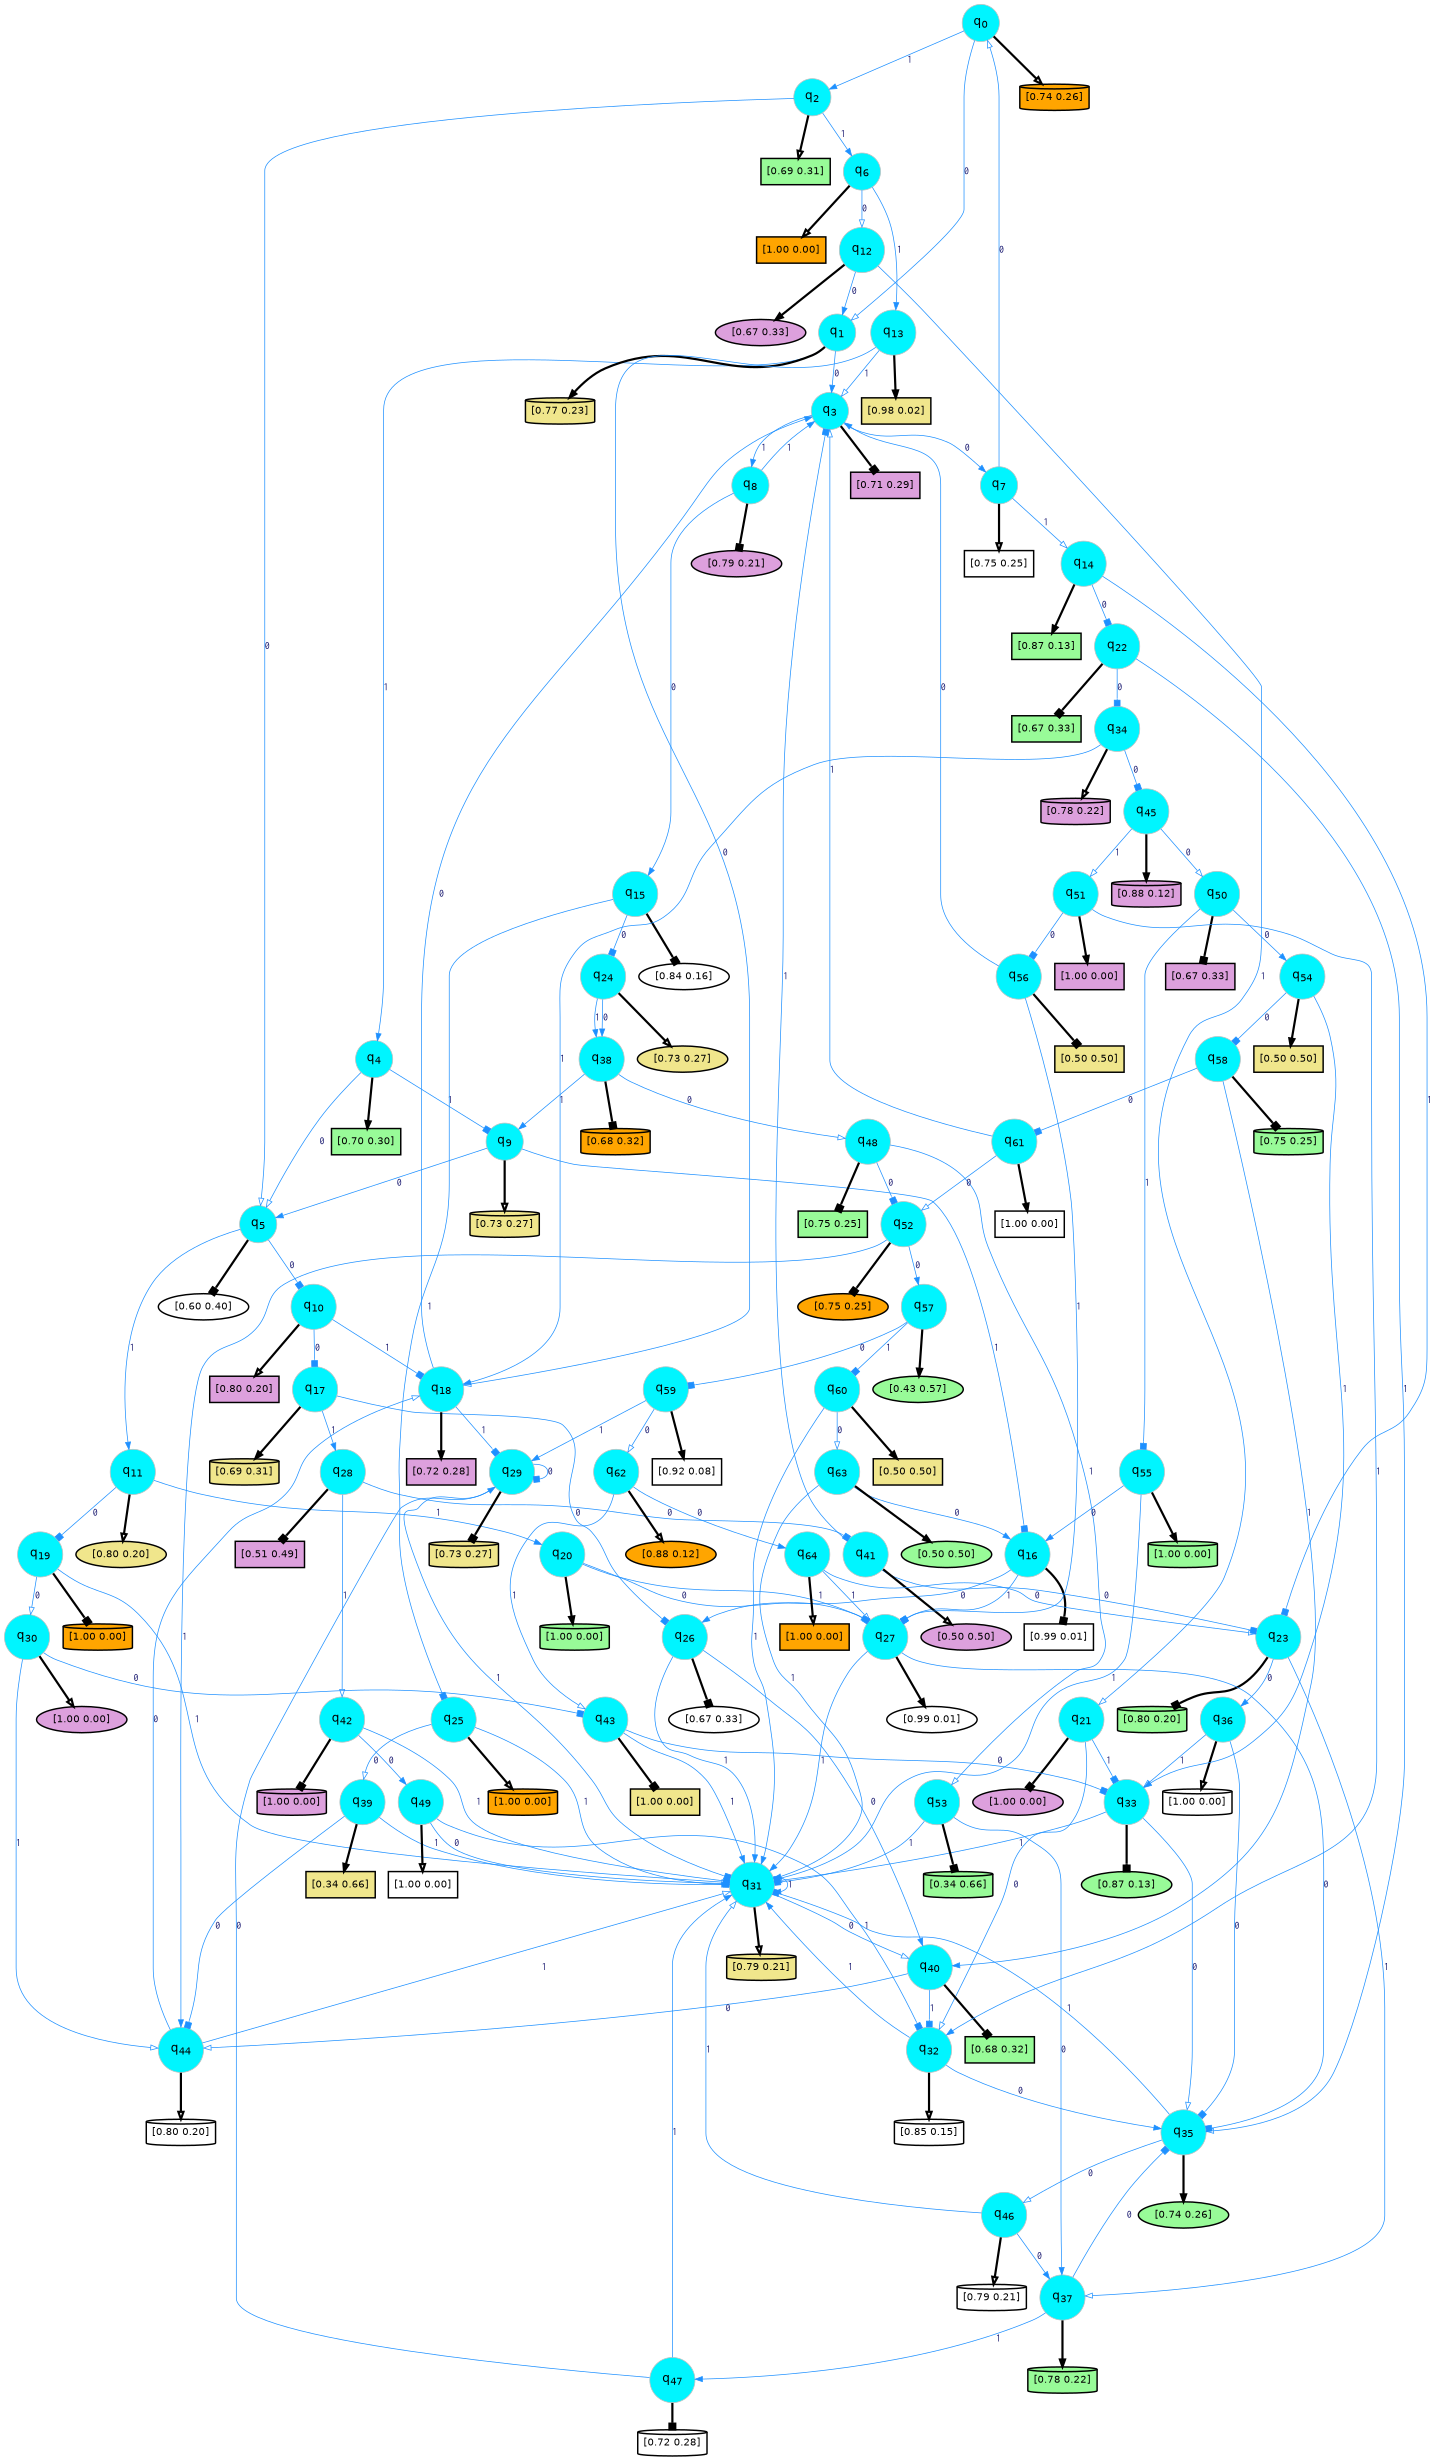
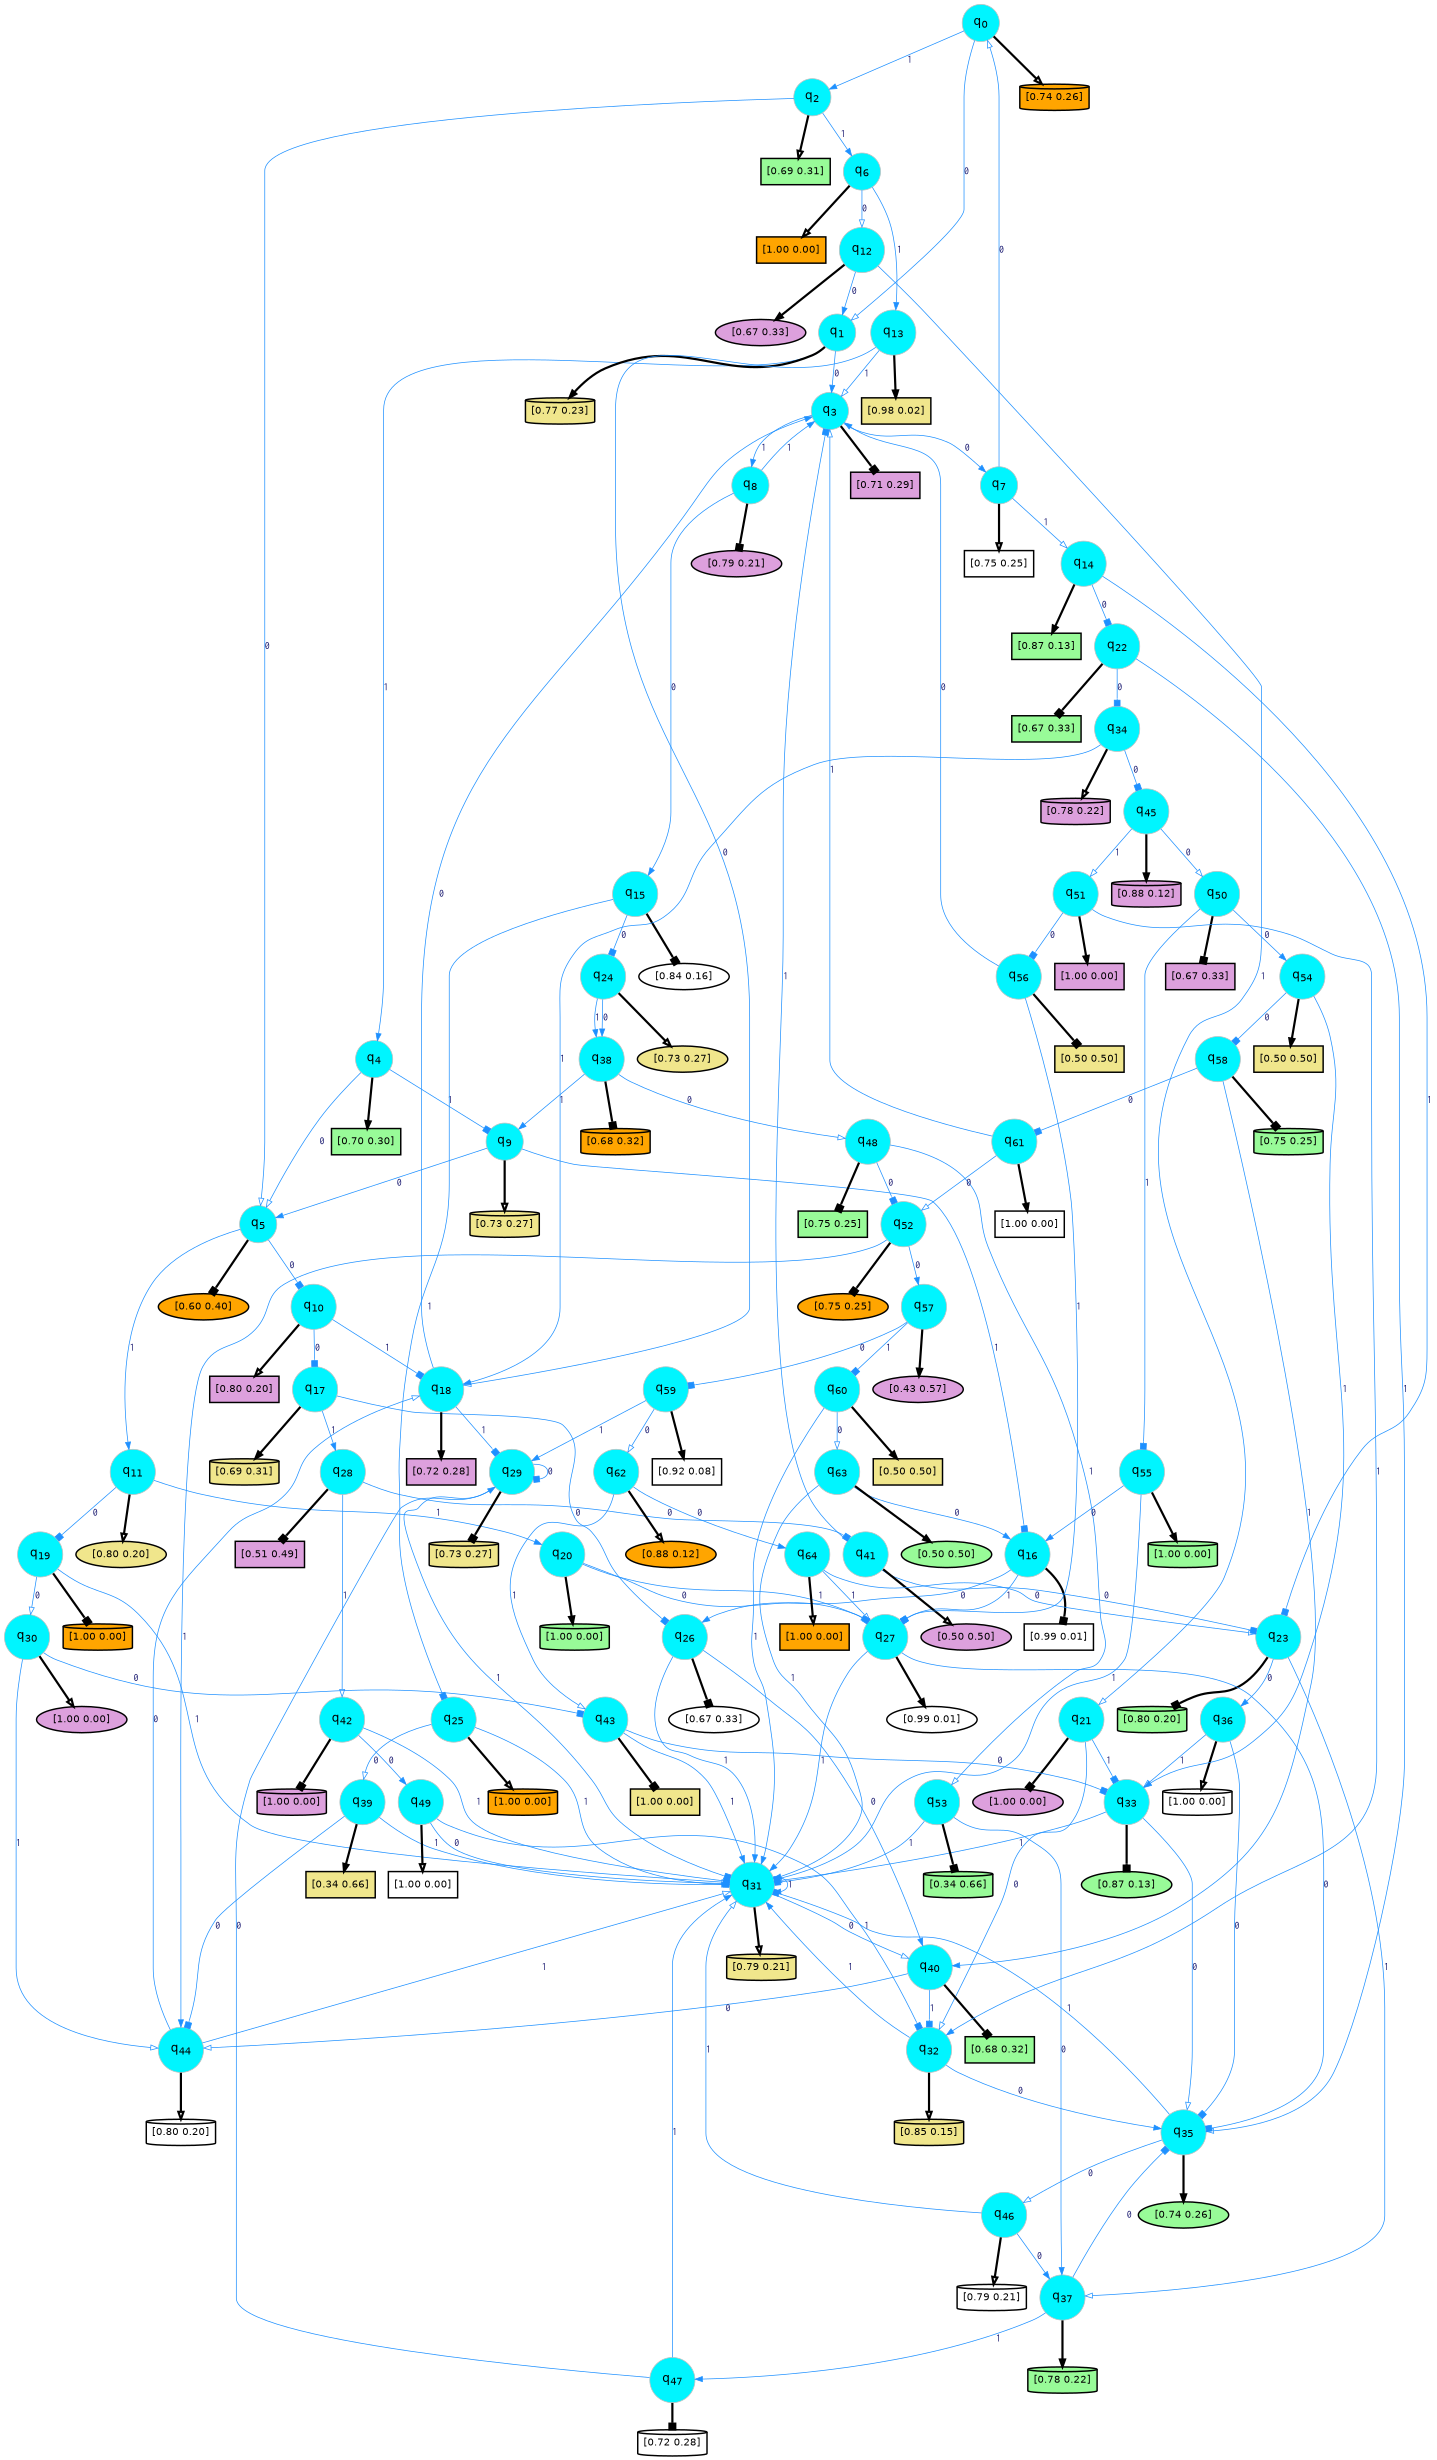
node "[0.60 0.40]": fillcolor white -> orange
node "[0.43 0.57]": fillcolor palegreen -> plum
node "[0.85 0.15]": fillcolor white -> khaki
